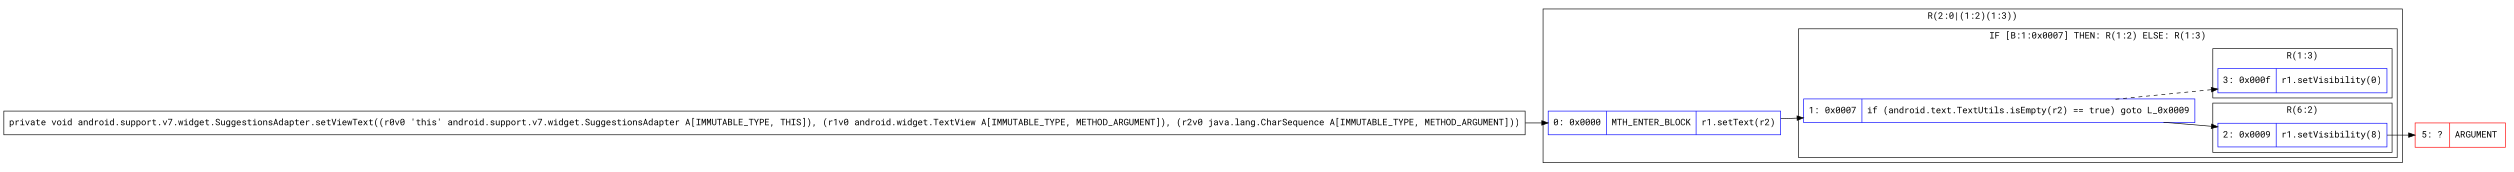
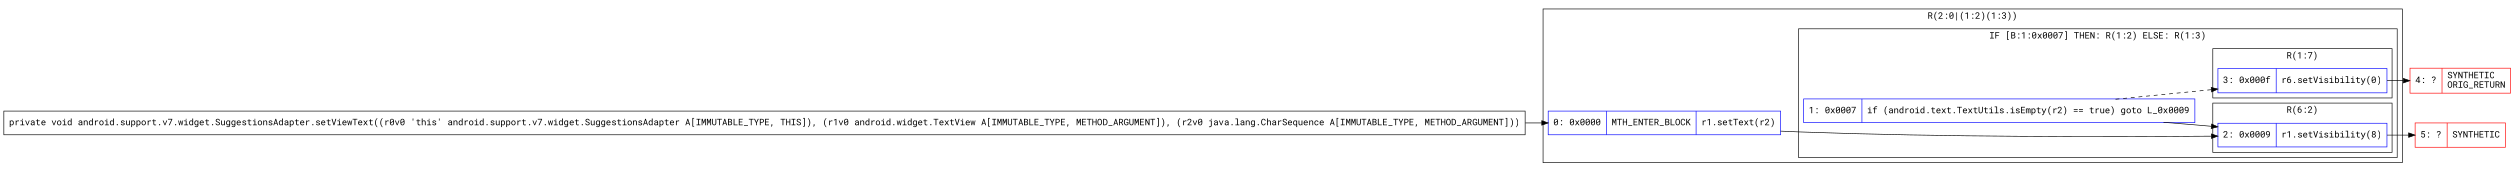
cluster "R(1:3)": label "R(1:3)" -> "R(1:7)"
node "3: 0x000f": text "r1.setVisibility(0)" -> "r6.setVisibility(0)"
node "4: ?": added
edge "0: 0x0000" -> "1: 0x0007": now "0: 0x0000" -> "2: 0x0009"
node "5: ?": text "ARGUMENT" -> "SYNTHETIC"
